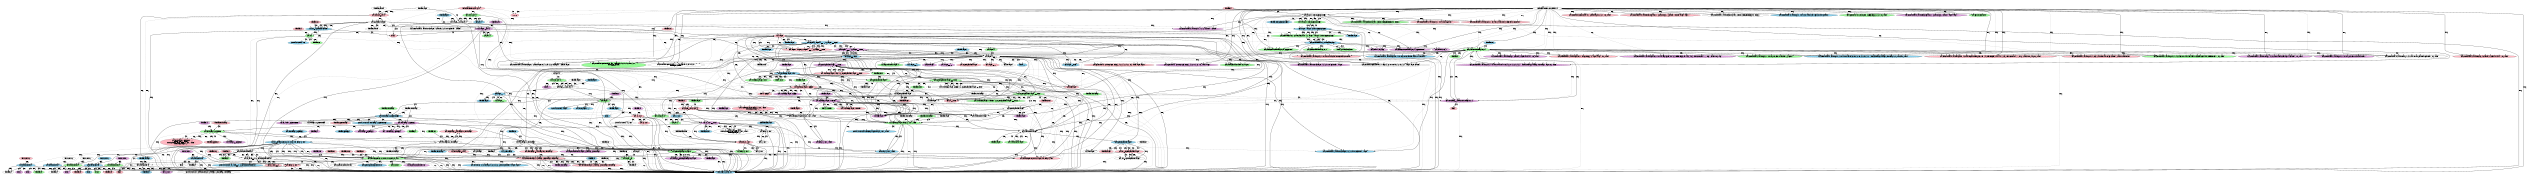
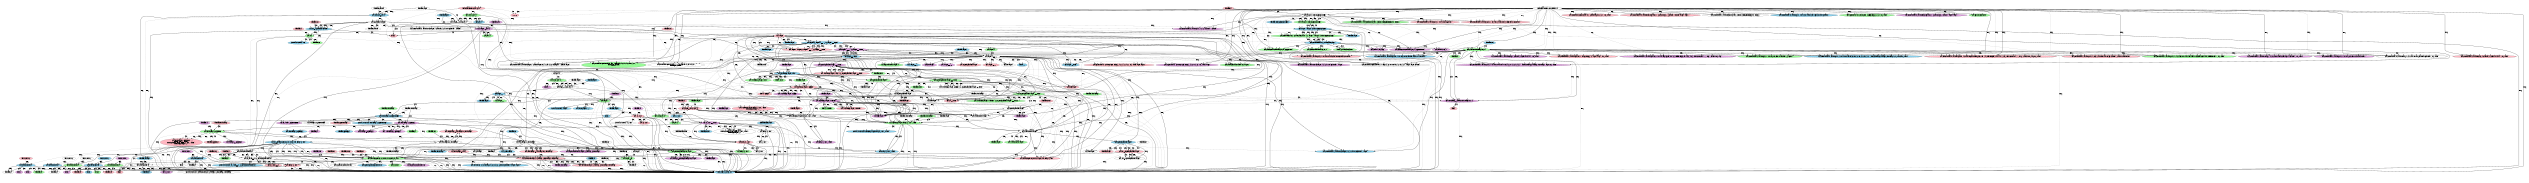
node "(Call,*channel = parv[0])": fillcolor lightpink -> skyblue
node "(Call,get_modify_flags(mc, flagstr))": label "(Call,get_modify_flags(mc, flagstr))" -> "(Call,get_template_flags(mc, flagstr))"
